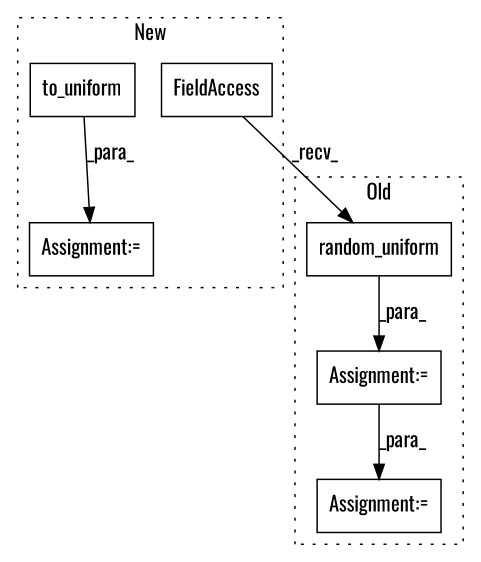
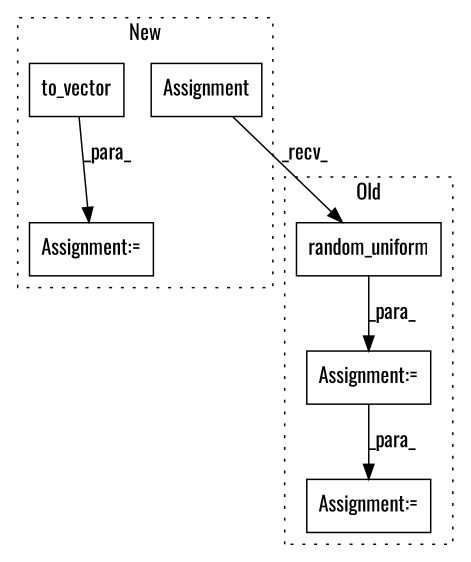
node "to_uniform": label "to_uniform" -> "to_vector"
node "FieldAccess": label "FieldAccess" -> "Assignment"
